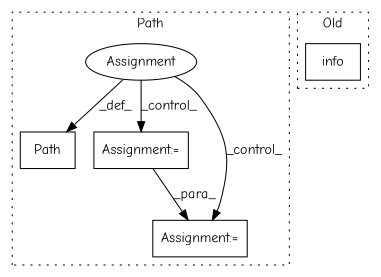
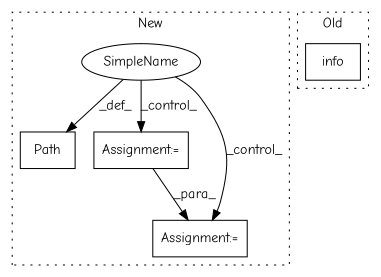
cluster "Path": label "Path" -> "New"
node "Assignment": label "Assignment" -> "SimpleName"
